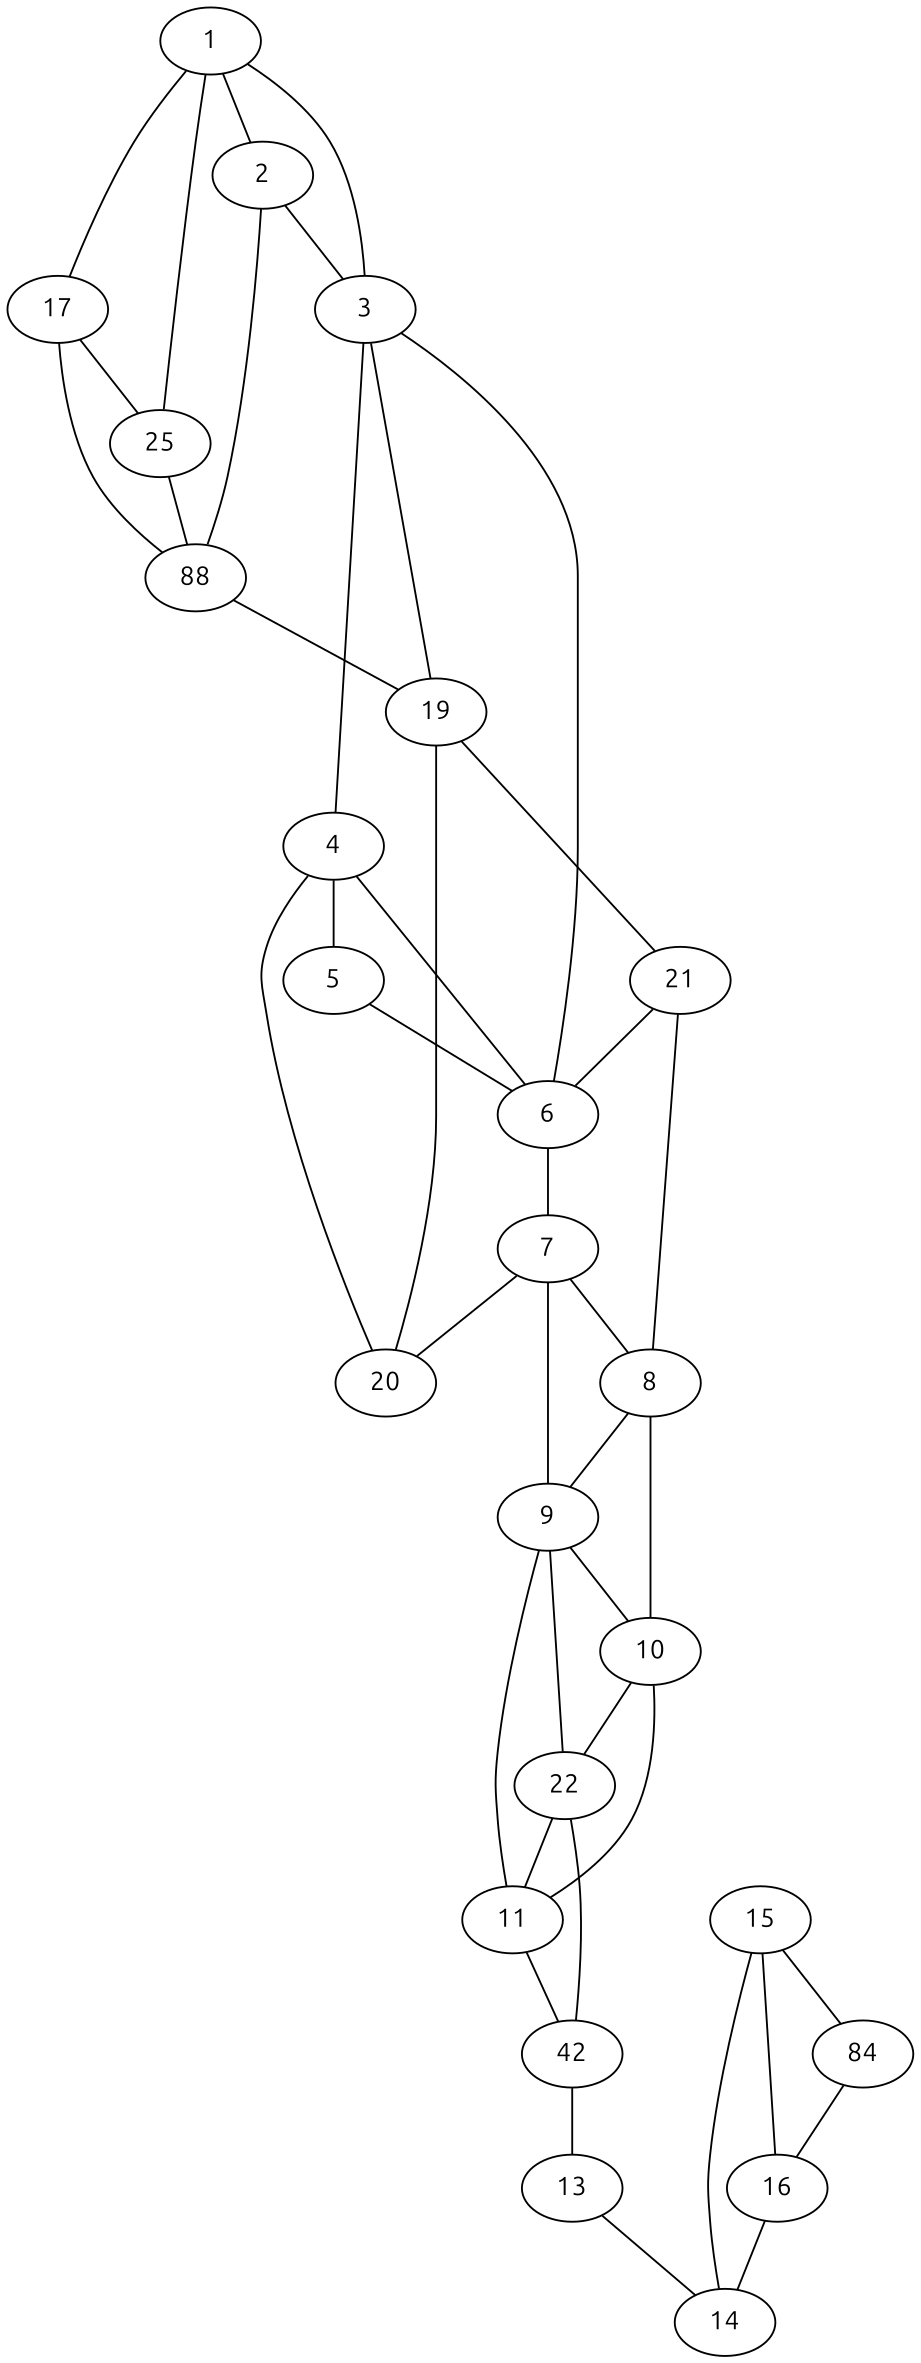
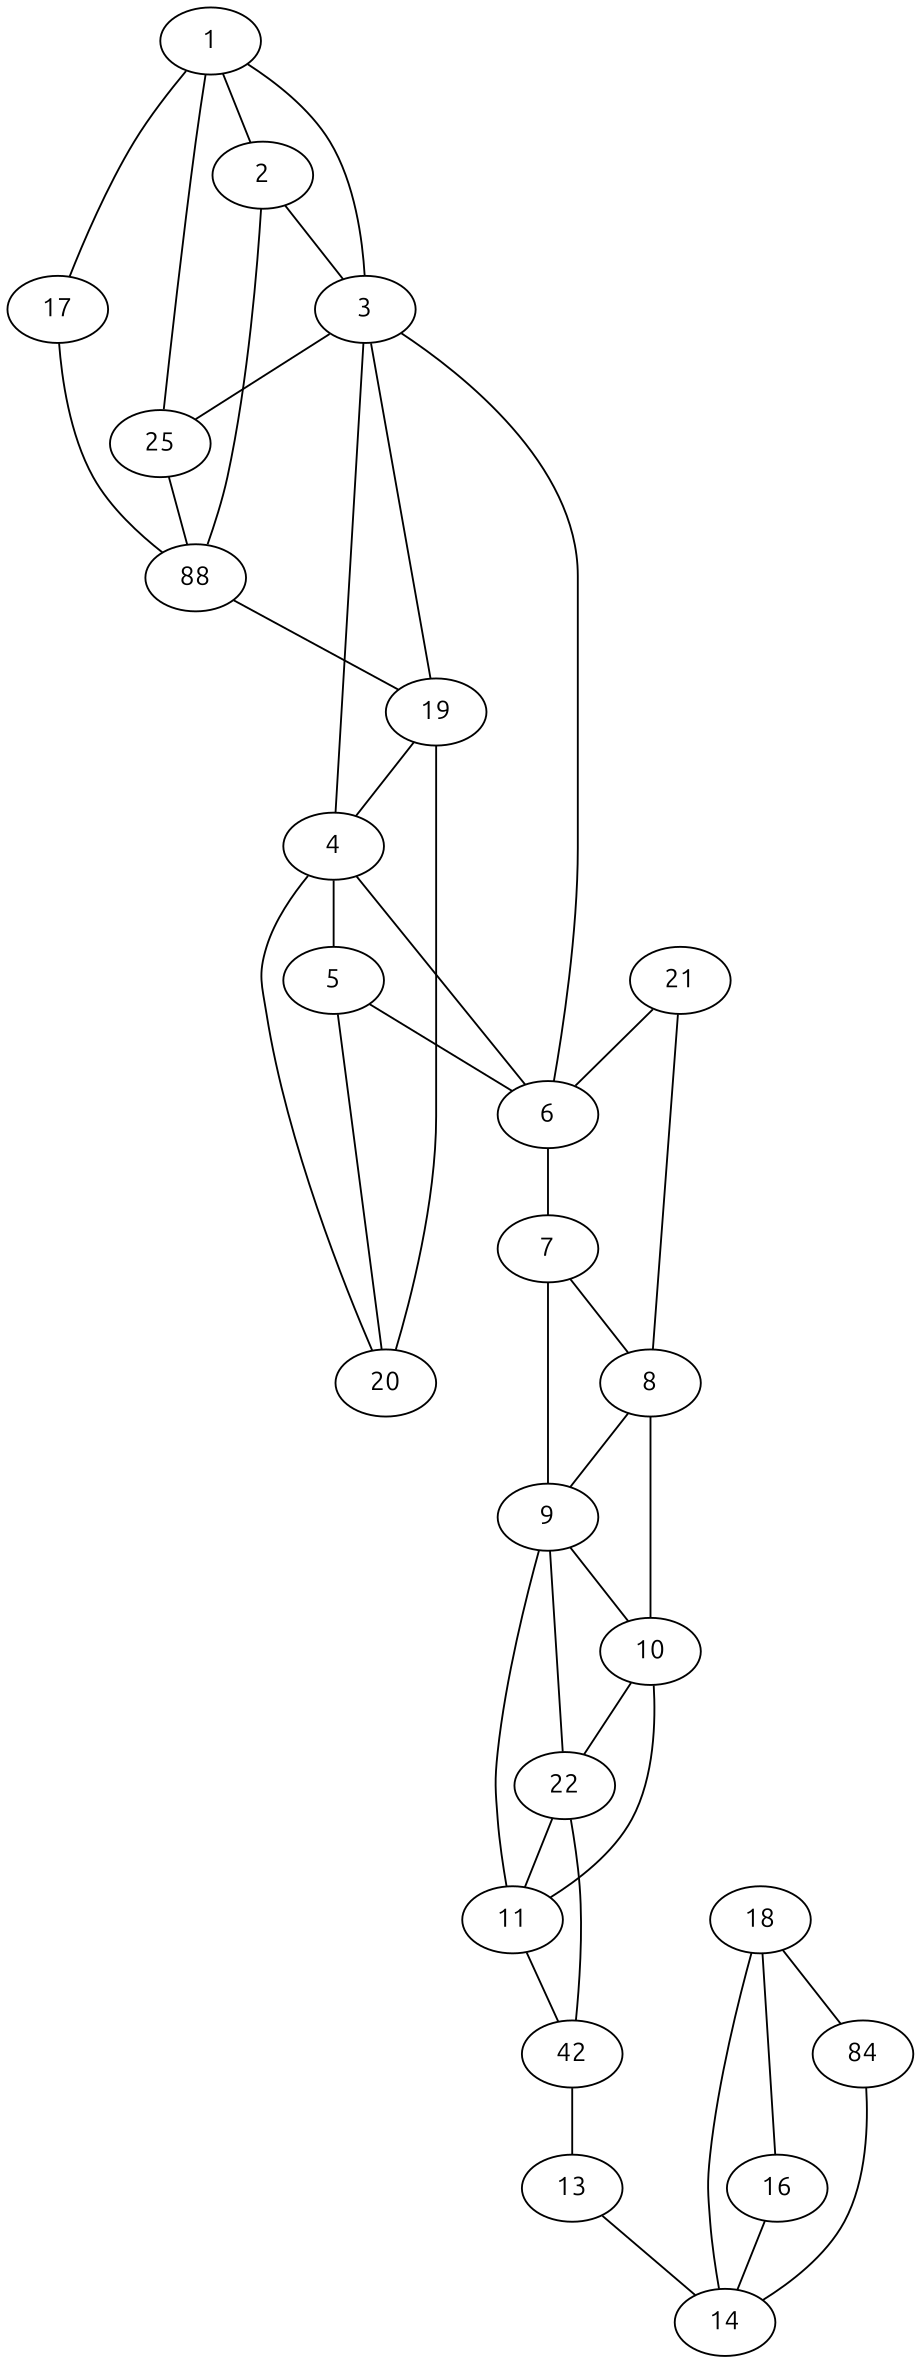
edge "17" -- "25": now "3" -- "25"
edge "19" -- "21": now "19" -- "4"
edge "7" -- "20": now "5" -- "20"
node "15": label "15" -> "18"
edge "84" -- "16": now "84" -- "14"
